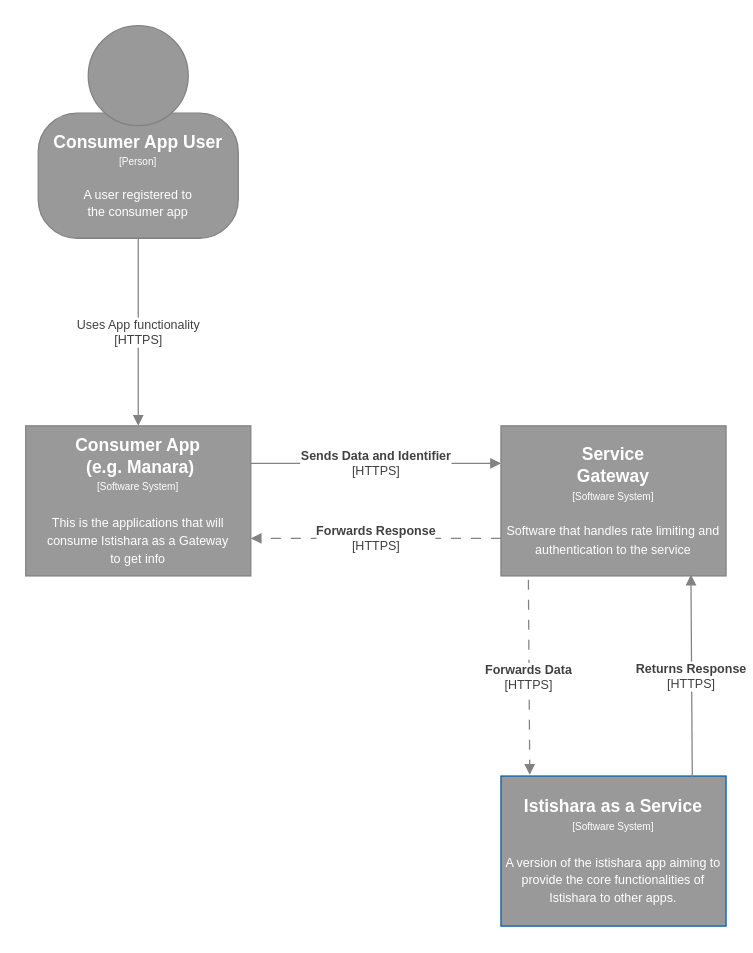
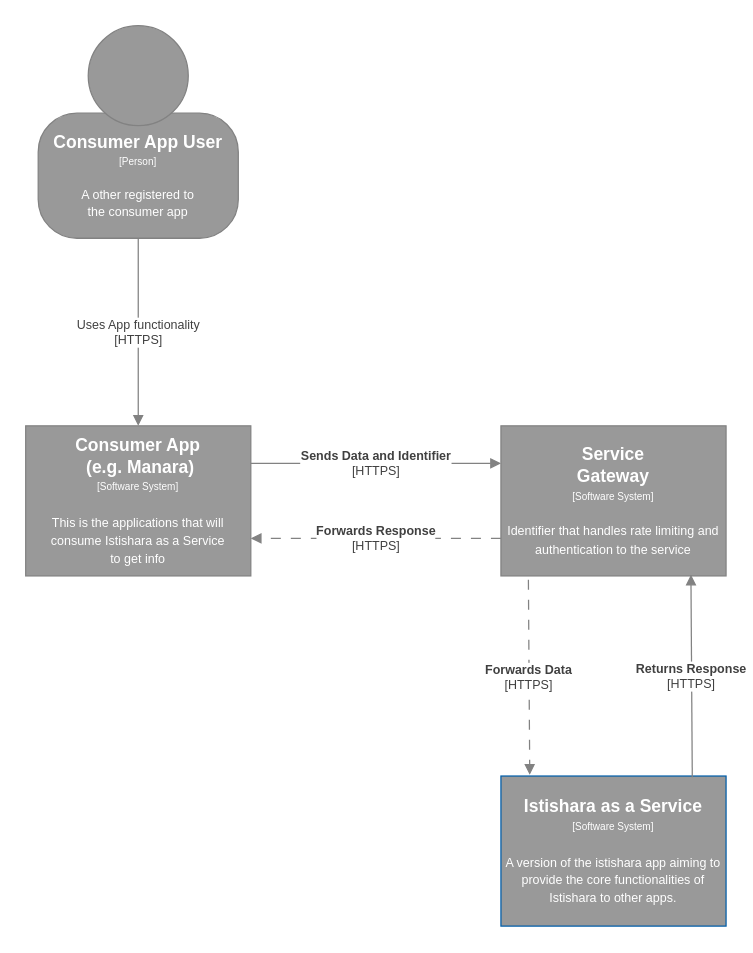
node "Consumer App User [Person] A user registered to the consumer app": label "Consumer App User [Person] A user registered to the consumer app" -> "Consumer App User [Person] A other registered to the consumer app"
node "Consumer App (e.g. Manara) [Software System] This is the applications that will consume Istishara as a Gateway to get info": label "Consumer App (e.g. Manara) [Software System] This is the applications that will consume Istishara as a Gateway to get info" -> "Consumer App (e.g. Manara) [Software System] This is the applications that will consume Istishara as a Service to get info"
node "Service Gateway [Software System] Software that handles rate limiting and authentication to the service": label "Service Gateway [Software System] Software that handles rate limiting and authentication to the service" -> "Service Gateway [Software System] Identifier that handles rate limiting and authentication to the service"
